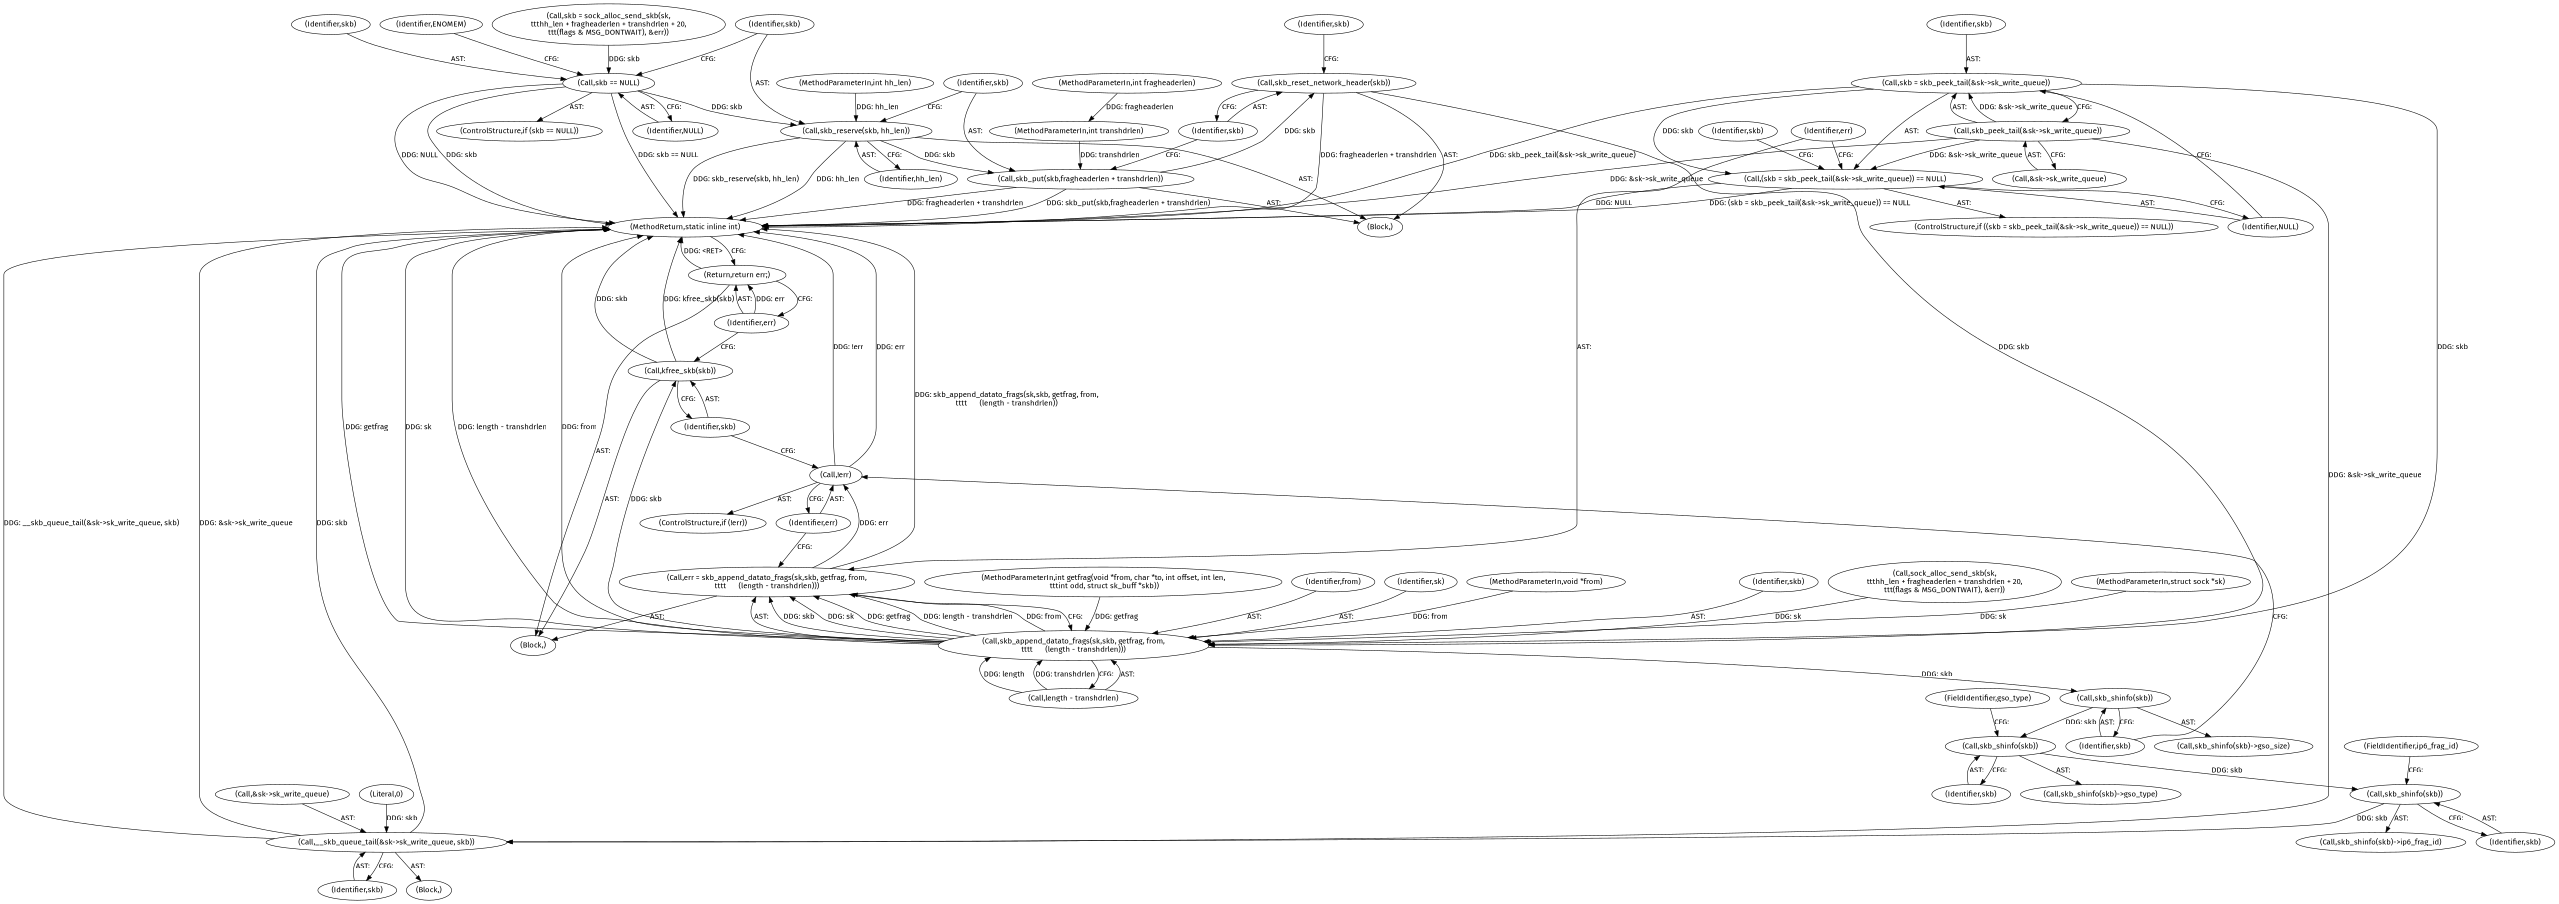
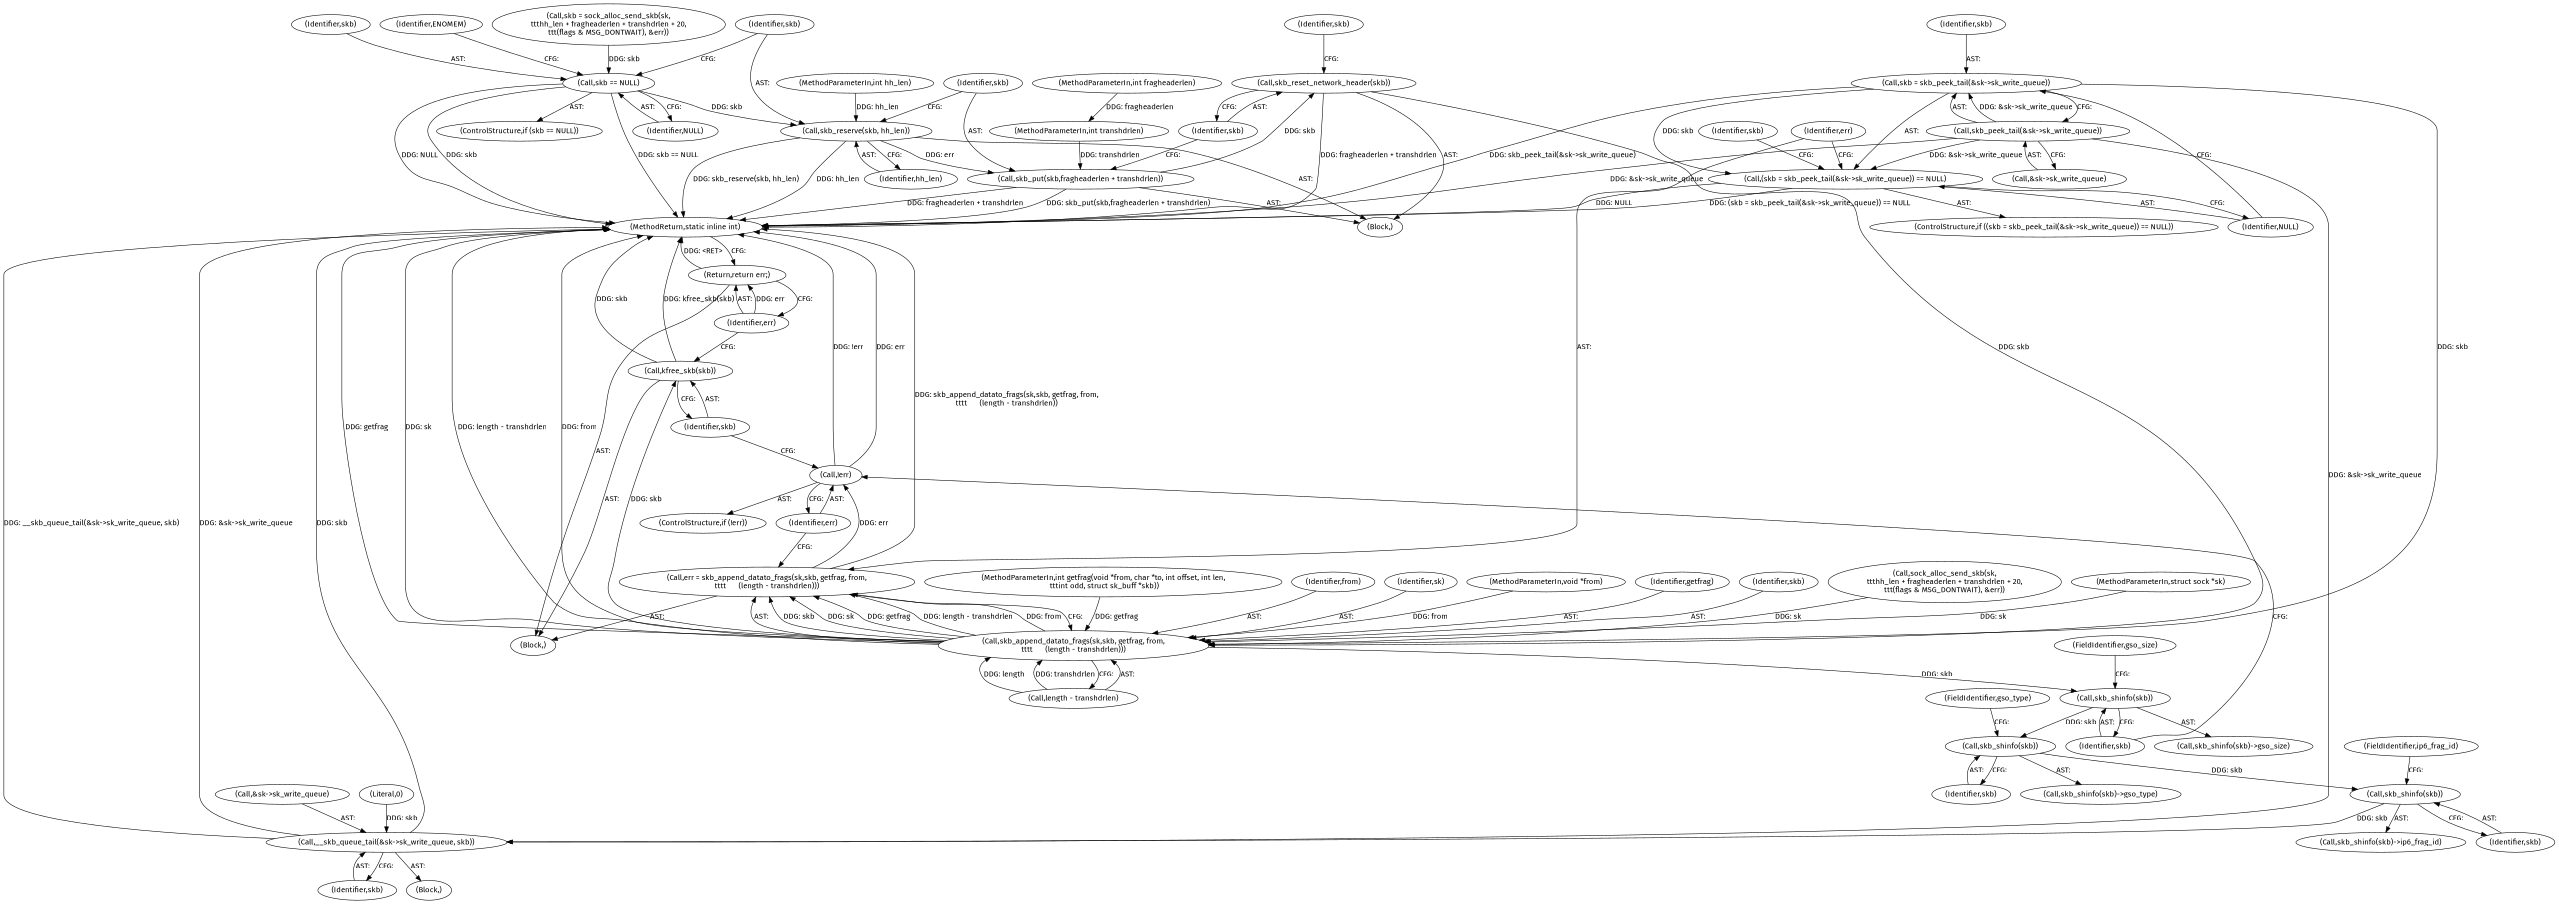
edge "(Call,skb_reserve(skb, hh_len))" -> "(Call,skb_put(skb,fragheaderlen + transhdrlen))": label "DDG: skb" -> "DDG: err"
node "(Identifier,getfrag)": added
node "(FieldIdentifier,gso_size)": added
